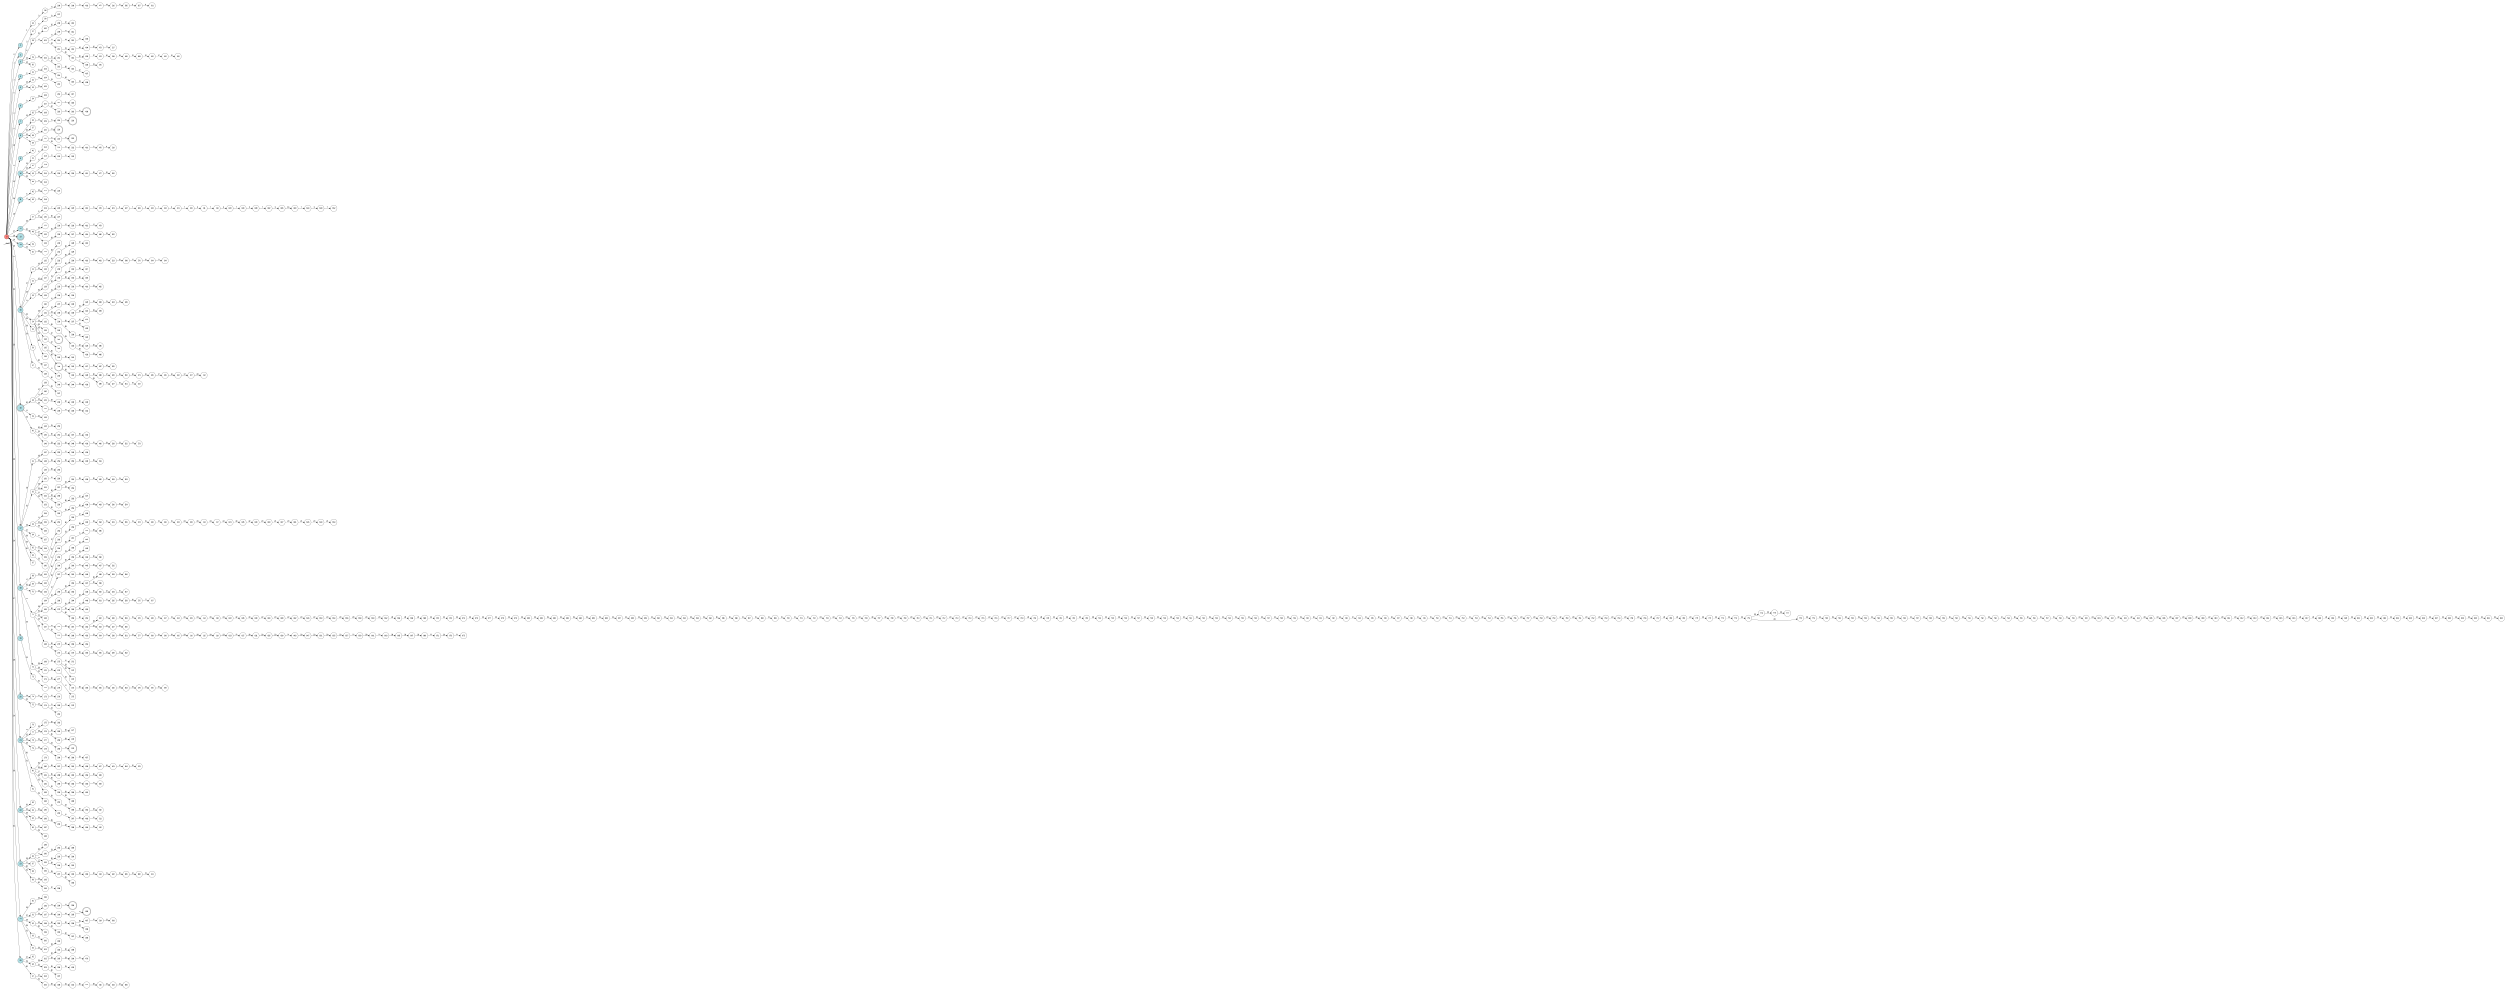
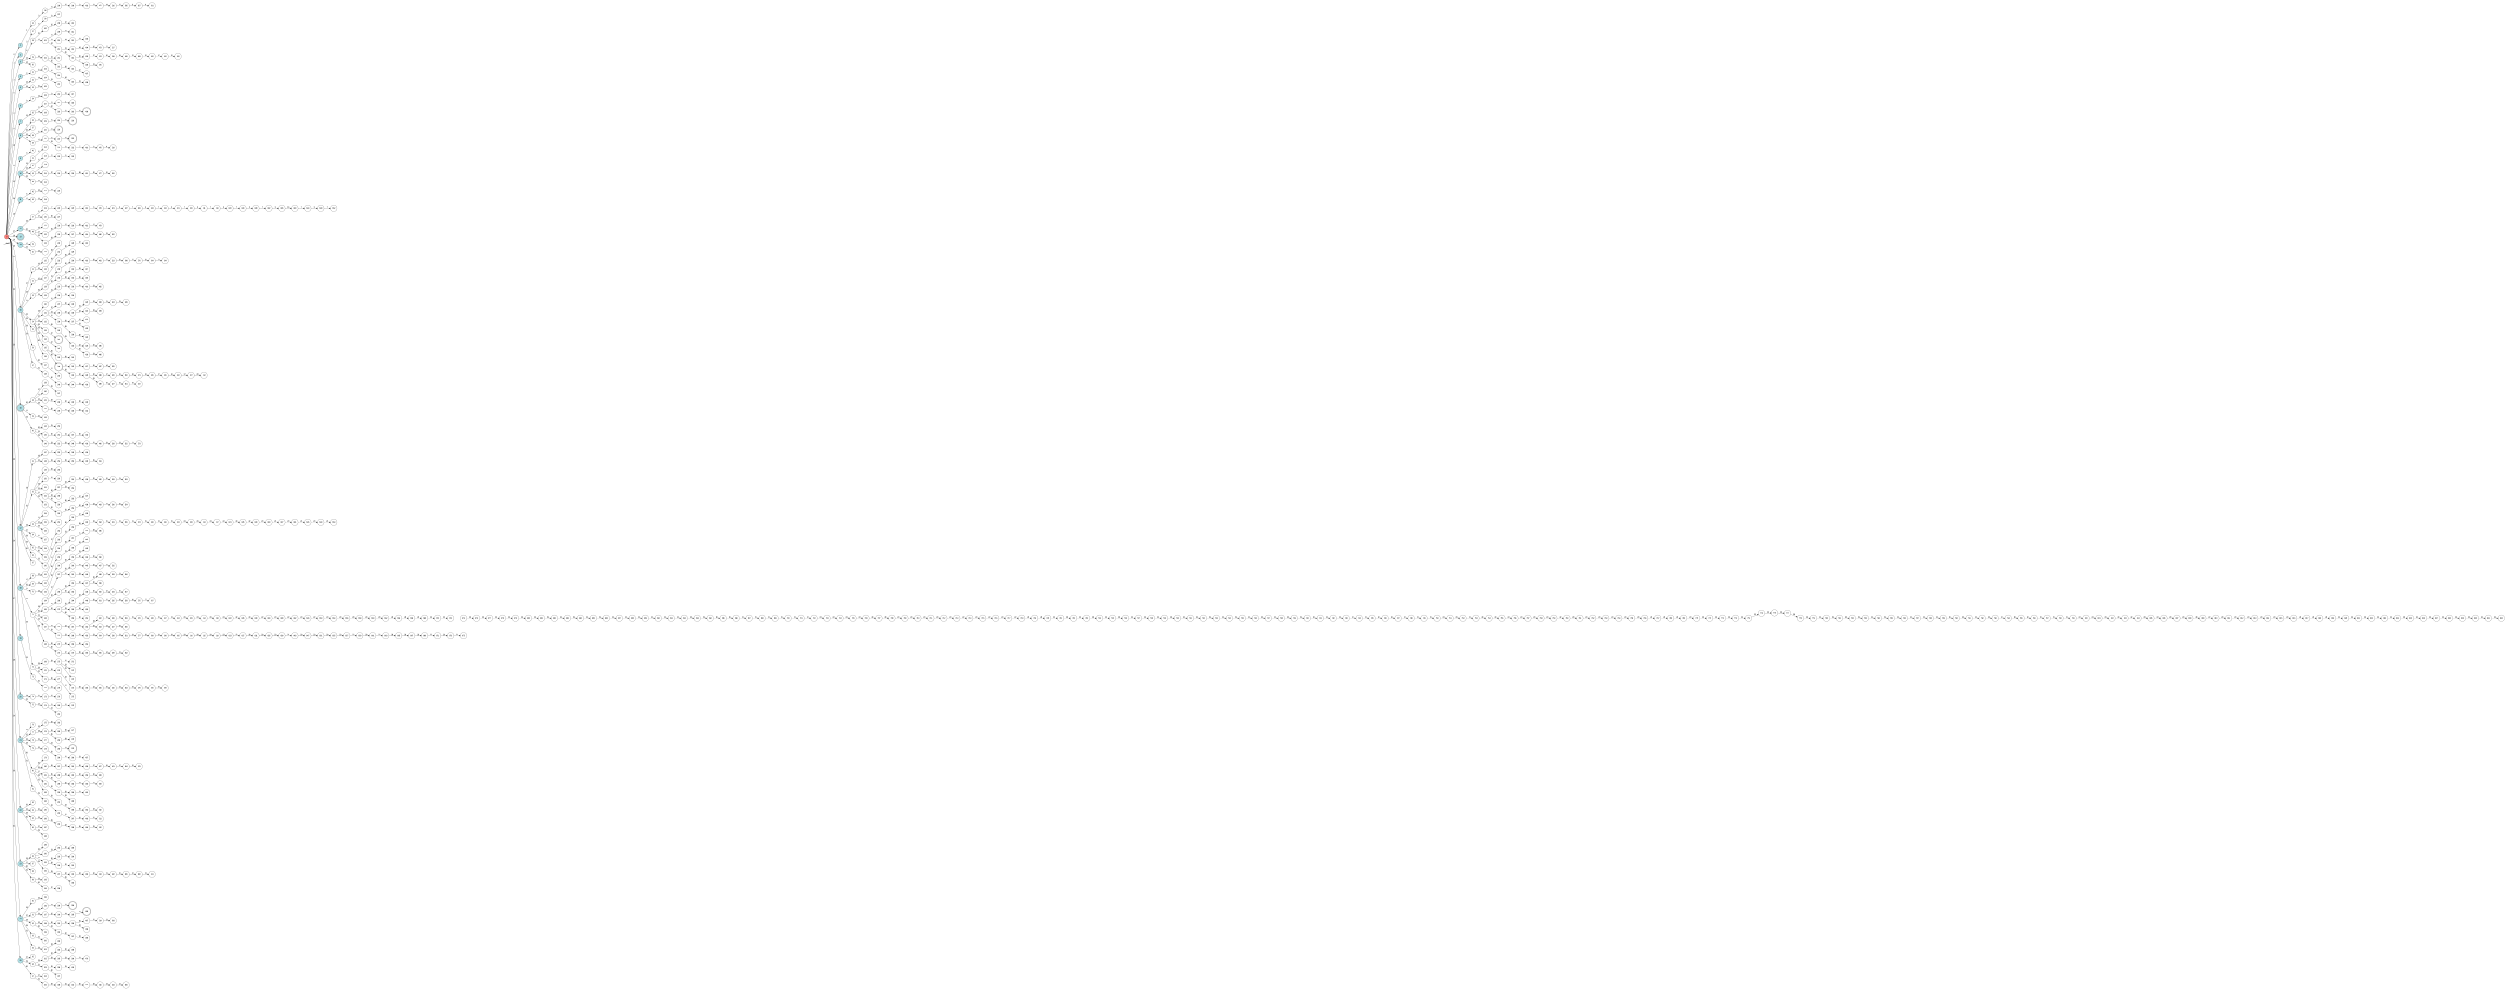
edge "106" -> "216": added, label "9"
edge "672" -> "674": removed, label "23"
edge "774" -> "778": now "777" -> "778"
